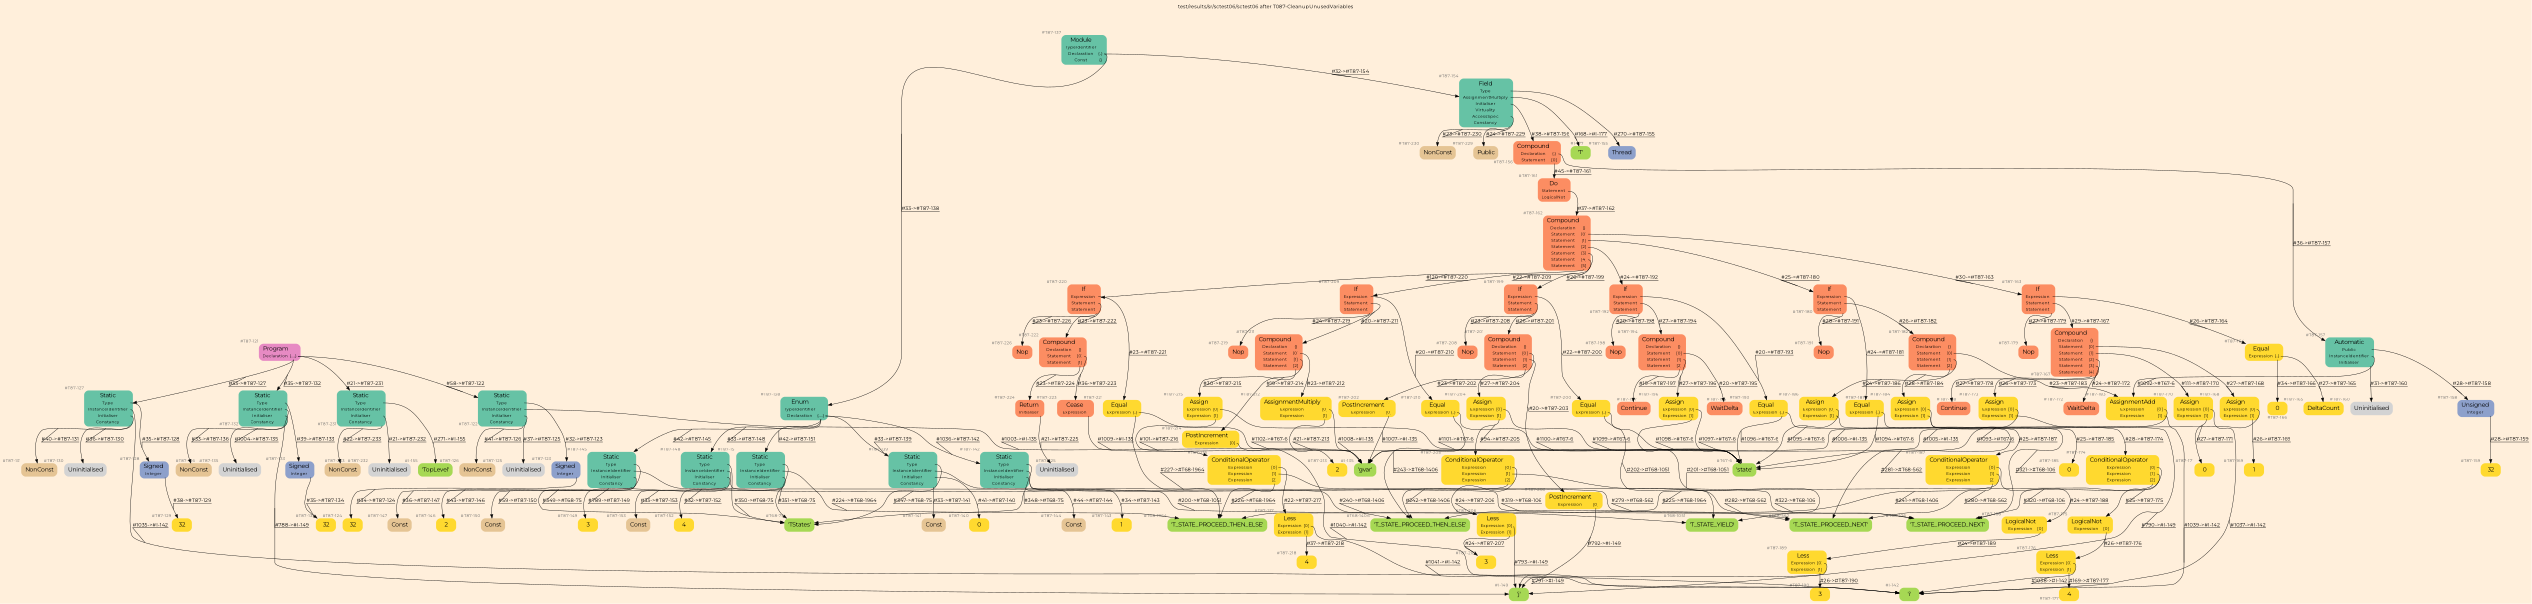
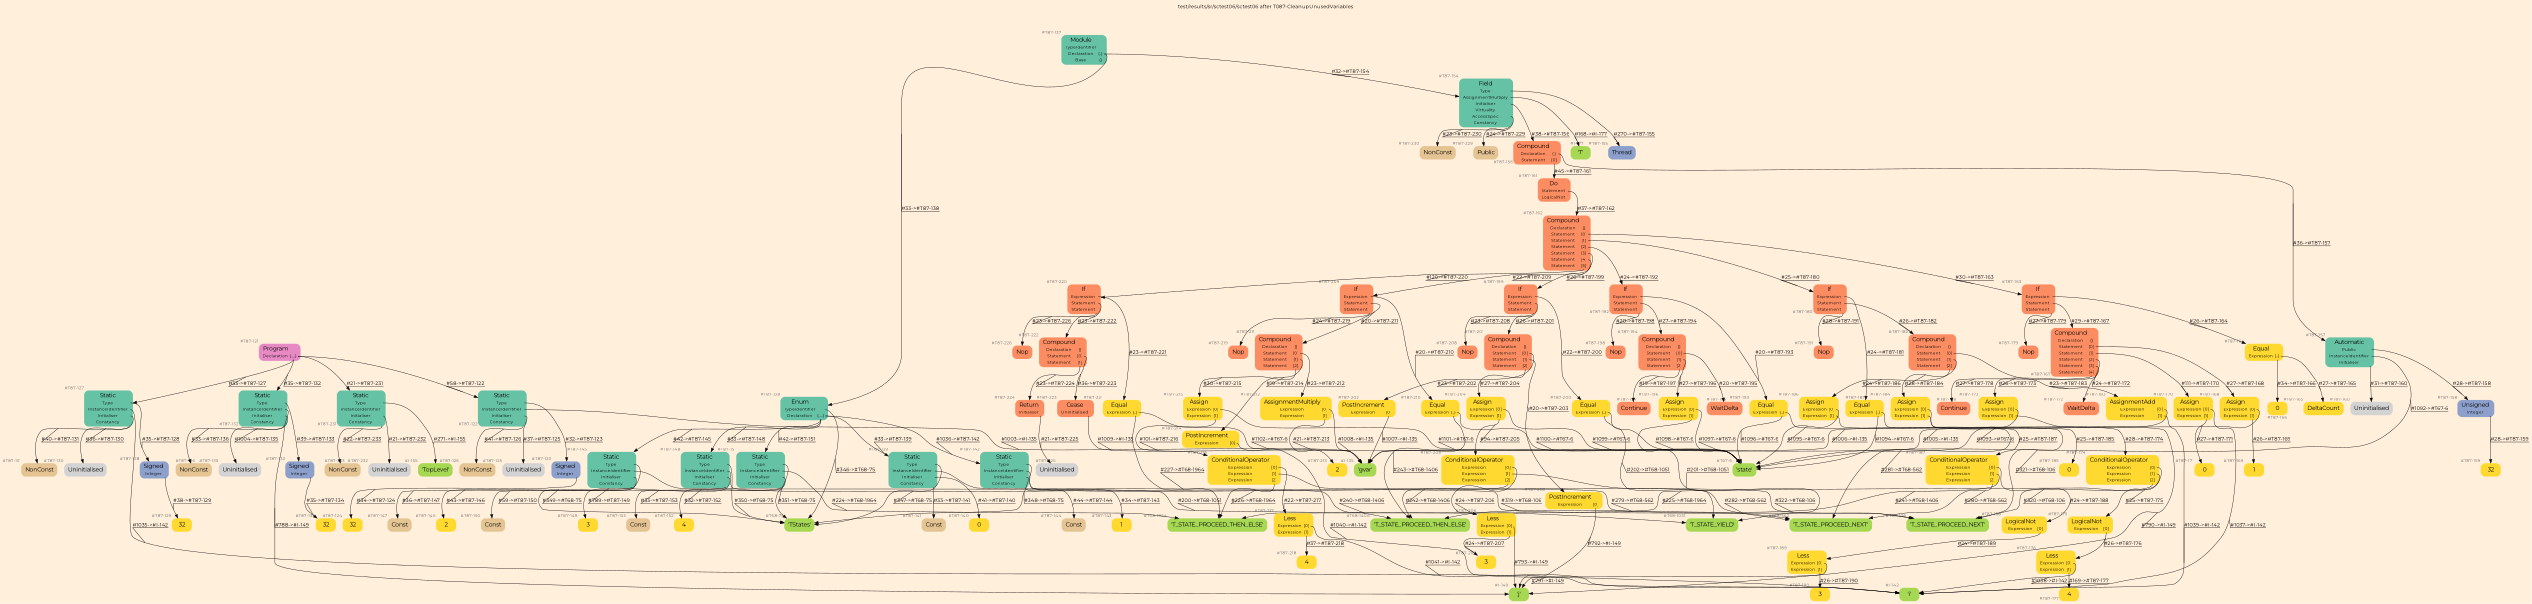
node "Module": text "Const" -> "Base"
edge "Automatic" -> "AssignmentAdd": now "Automatic" -> "'state'"
node "Cease": text "Expression" -> "Uninitialised"
edge "Enum" -> "'TStates'": added, label "#346->#T68-75"
